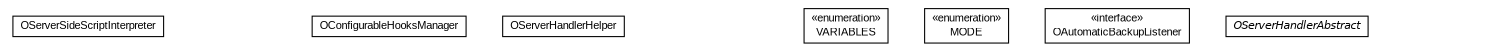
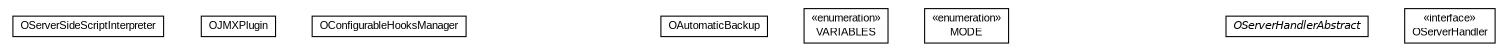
node "OJMXPlugin": added
node "OServerHandlerHelper": removed
node "OAutomaticBackup": added
node "OAutomaticBackupListener": removed
node "OServerHandler": added
